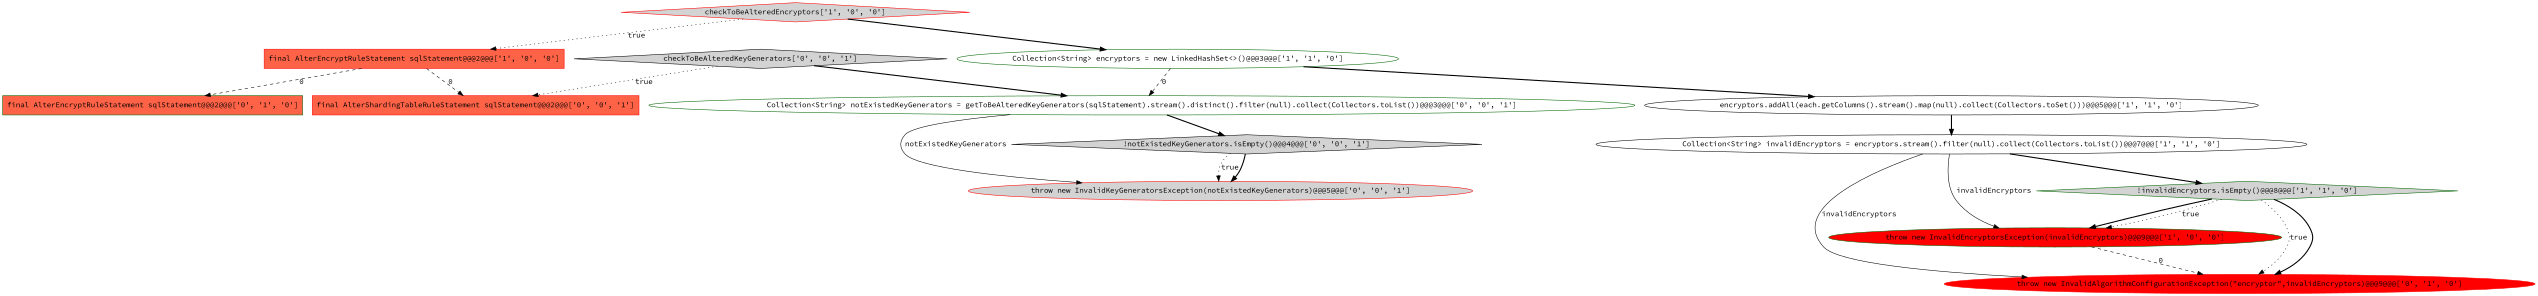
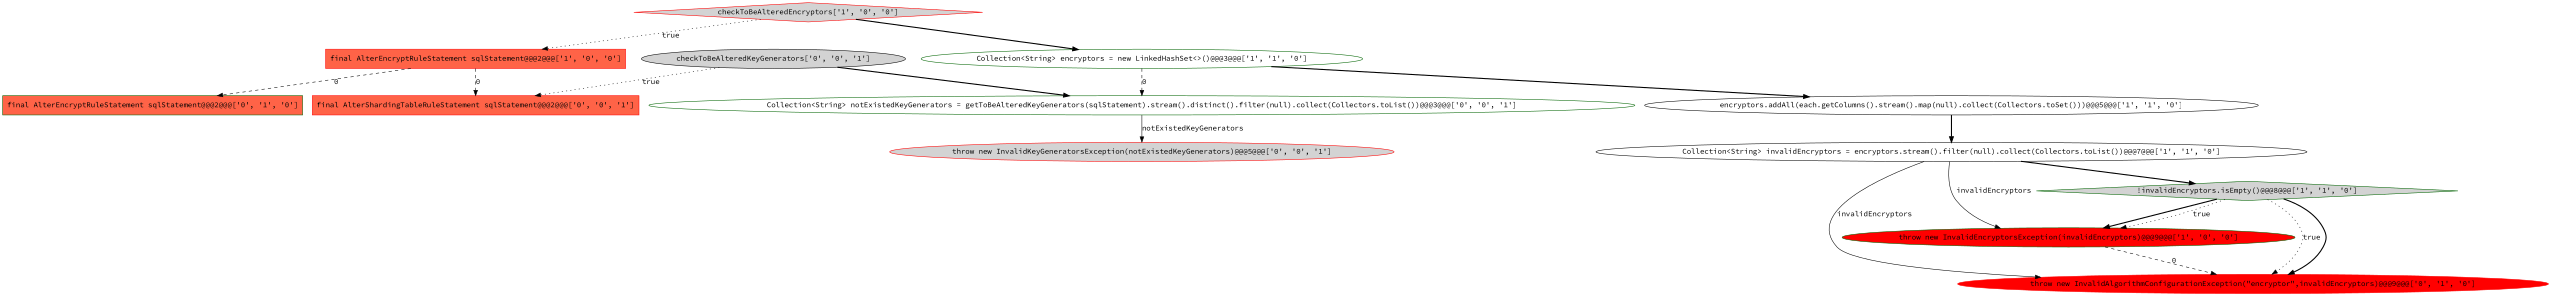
node "checkToBeAlteredKeyGenerators['0', '0', '1']": shape diamond -> ellipse
node "!notExistedKeyGenerators.isEmpty()@@@4@@@['0', '0', '1']": removed
